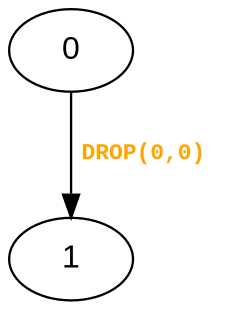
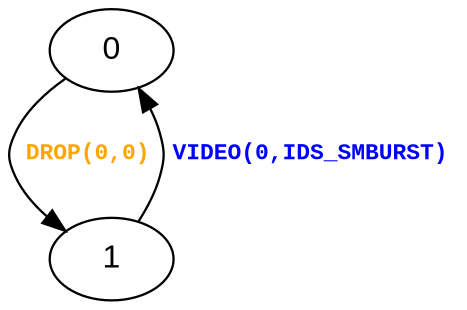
edge "1" -> "0": added, label "VIDEO(0,IDS_SMBURST)"
